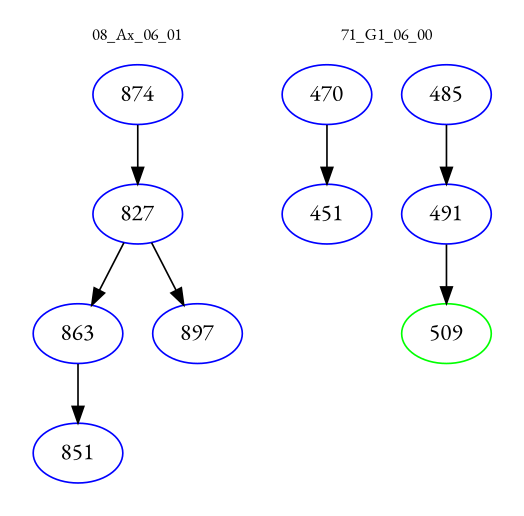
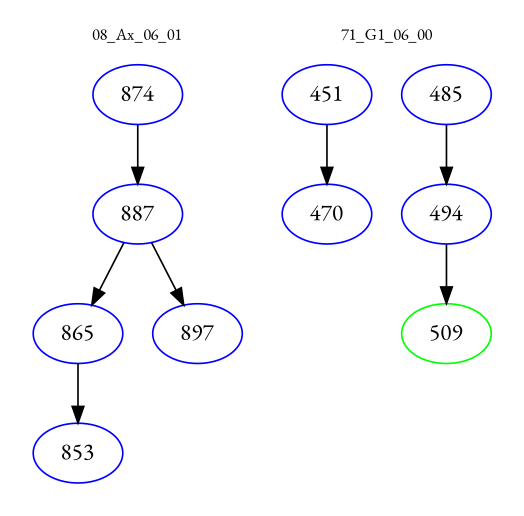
edge "470" -> "451": reversed
node "827": label "827" -> "887"
node "491": label "491" -> "494"
node "863": label "863" -> "865"
node "851": label "851" -> "853"
